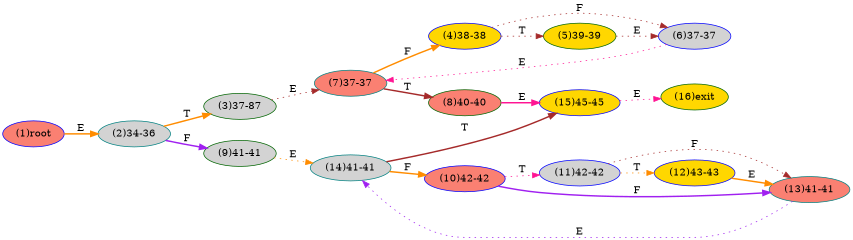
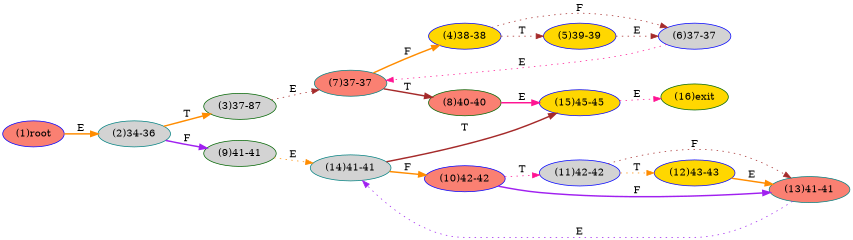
node "(5)39-39": color darkgreen -> blue
